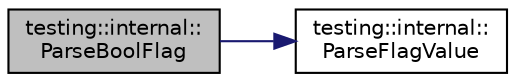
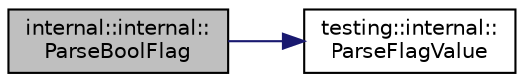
node "testing::internal:: ParseBoolFlag": label "testing::internal:: ParseBoolFlag" -> "internal::internal:: ParseBoolFlag"
